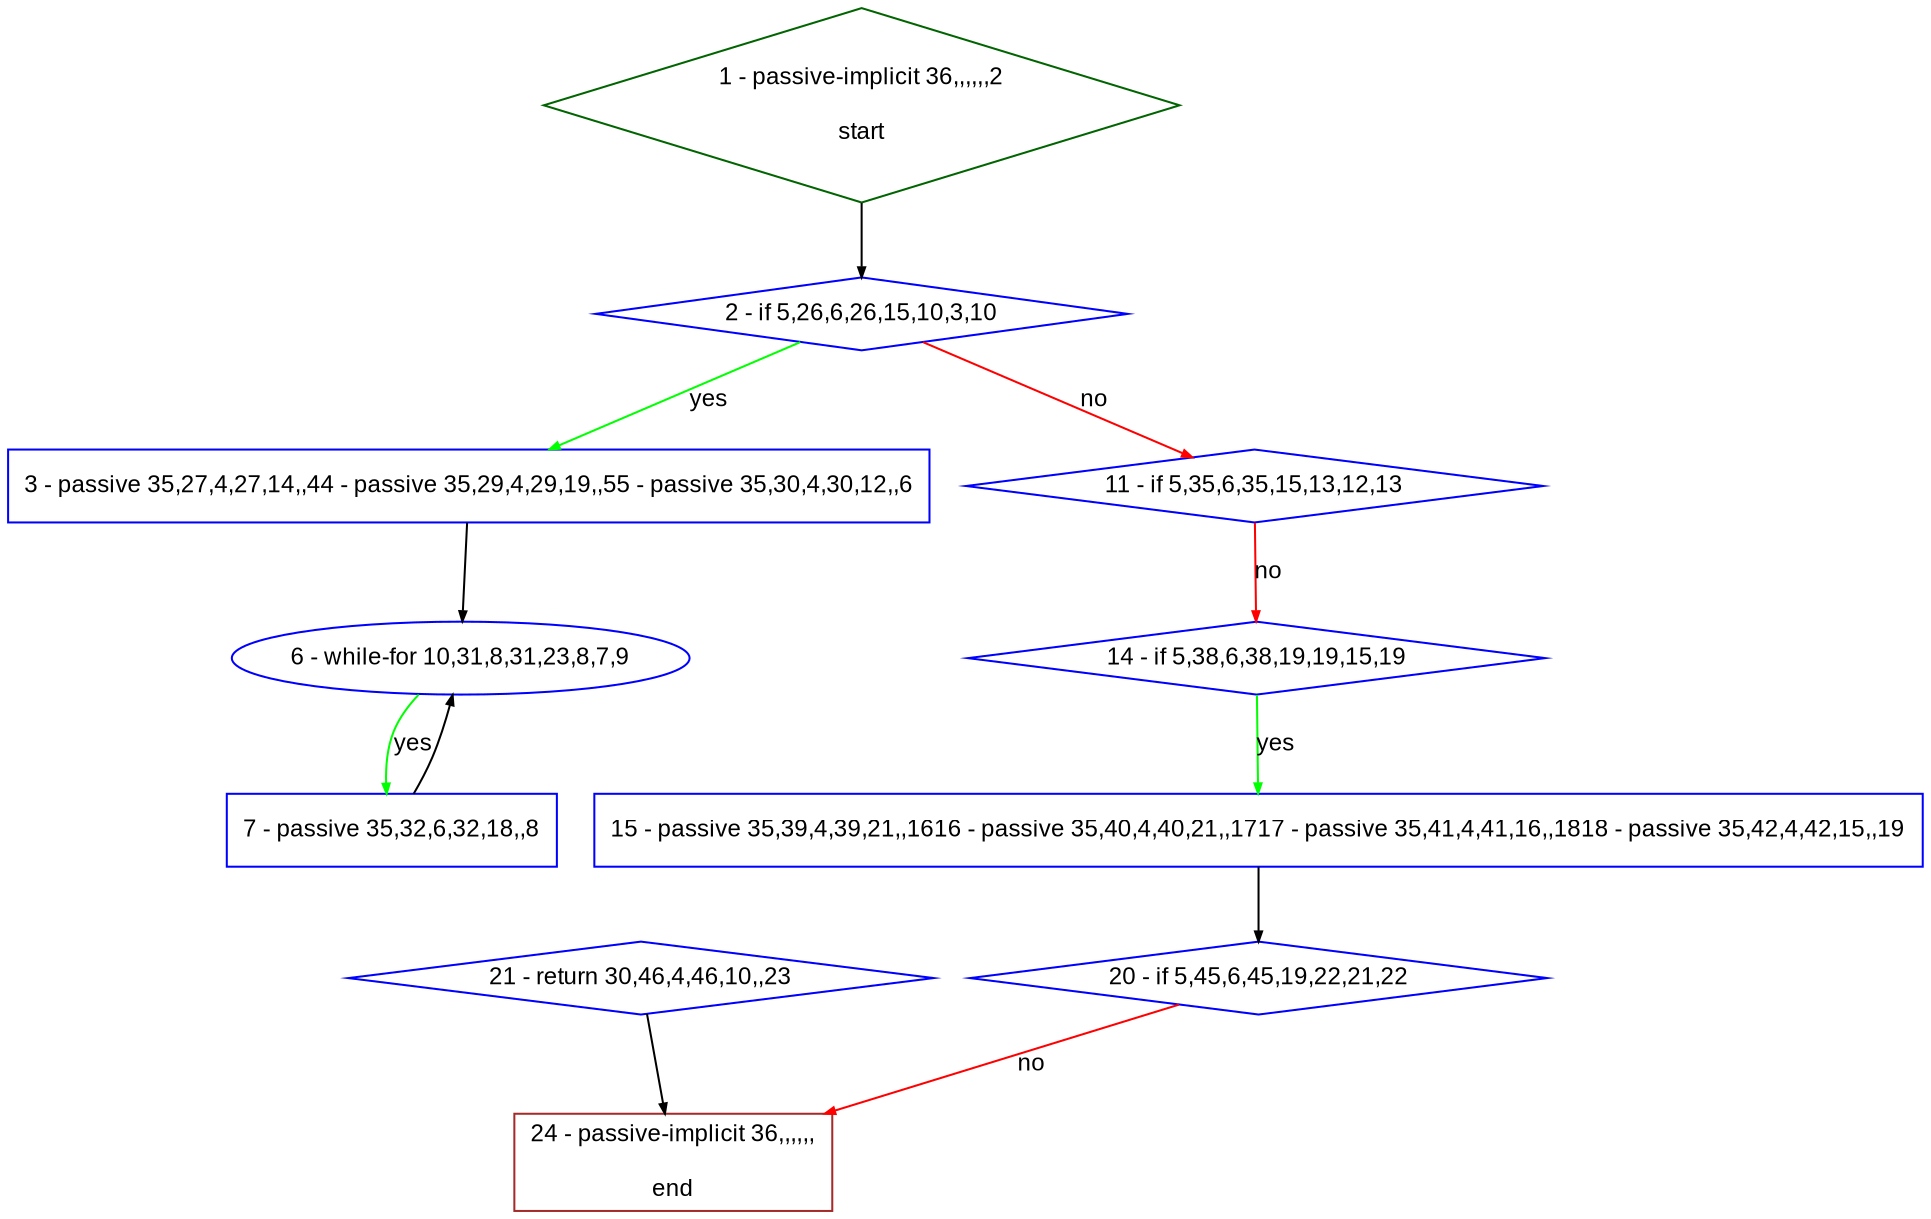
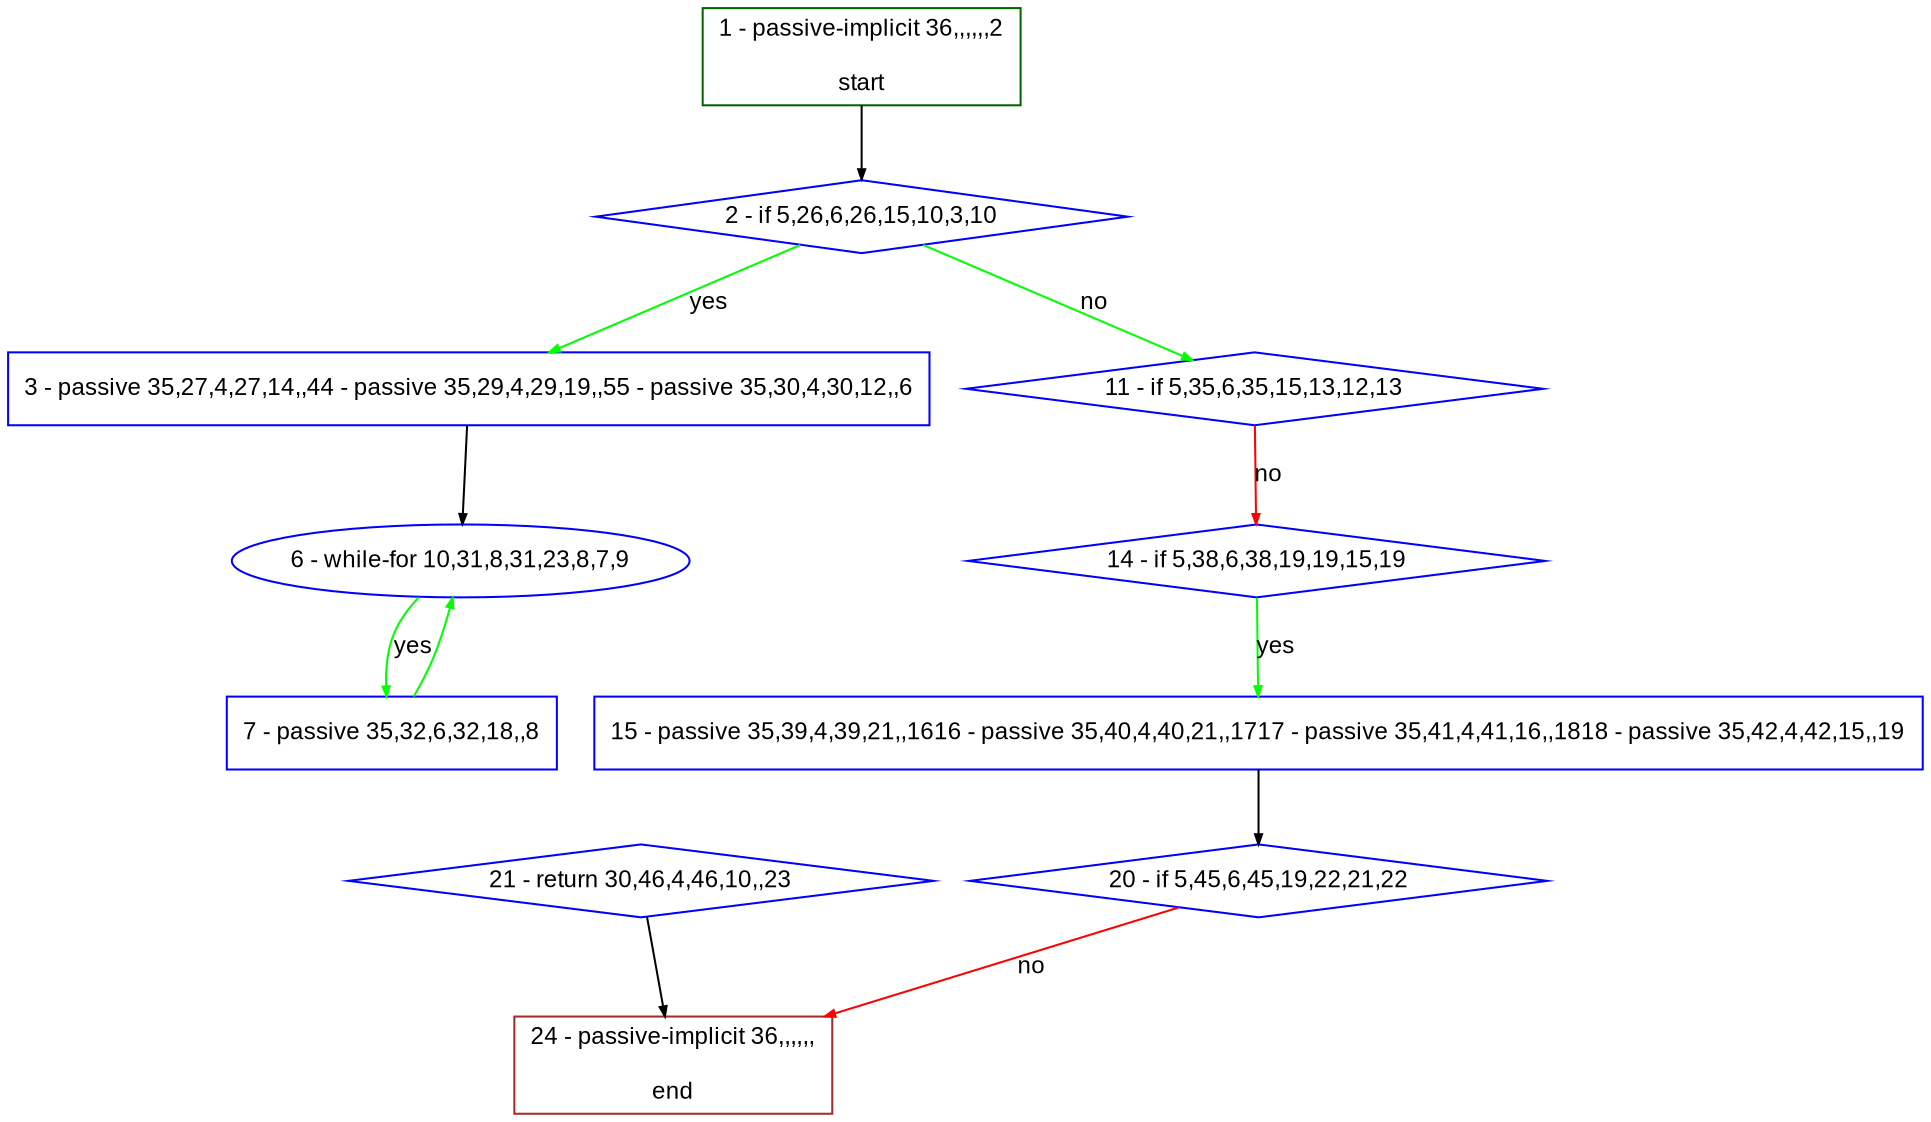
node "1 - passive-implicit 36,,,,,,2 start": shape diamond -> box
edge "2 - if 5,26,6,26,15,10,3,10" -> "11 - if 5,35,6,35,15,13,12,13": color #ff0000 -> #00ff00
edge "7 - passive 35,32,6,32,18,,8" -> "6 - while-for 10,31,8,31,23,8,7,9": color #000000 -> #00ff00
